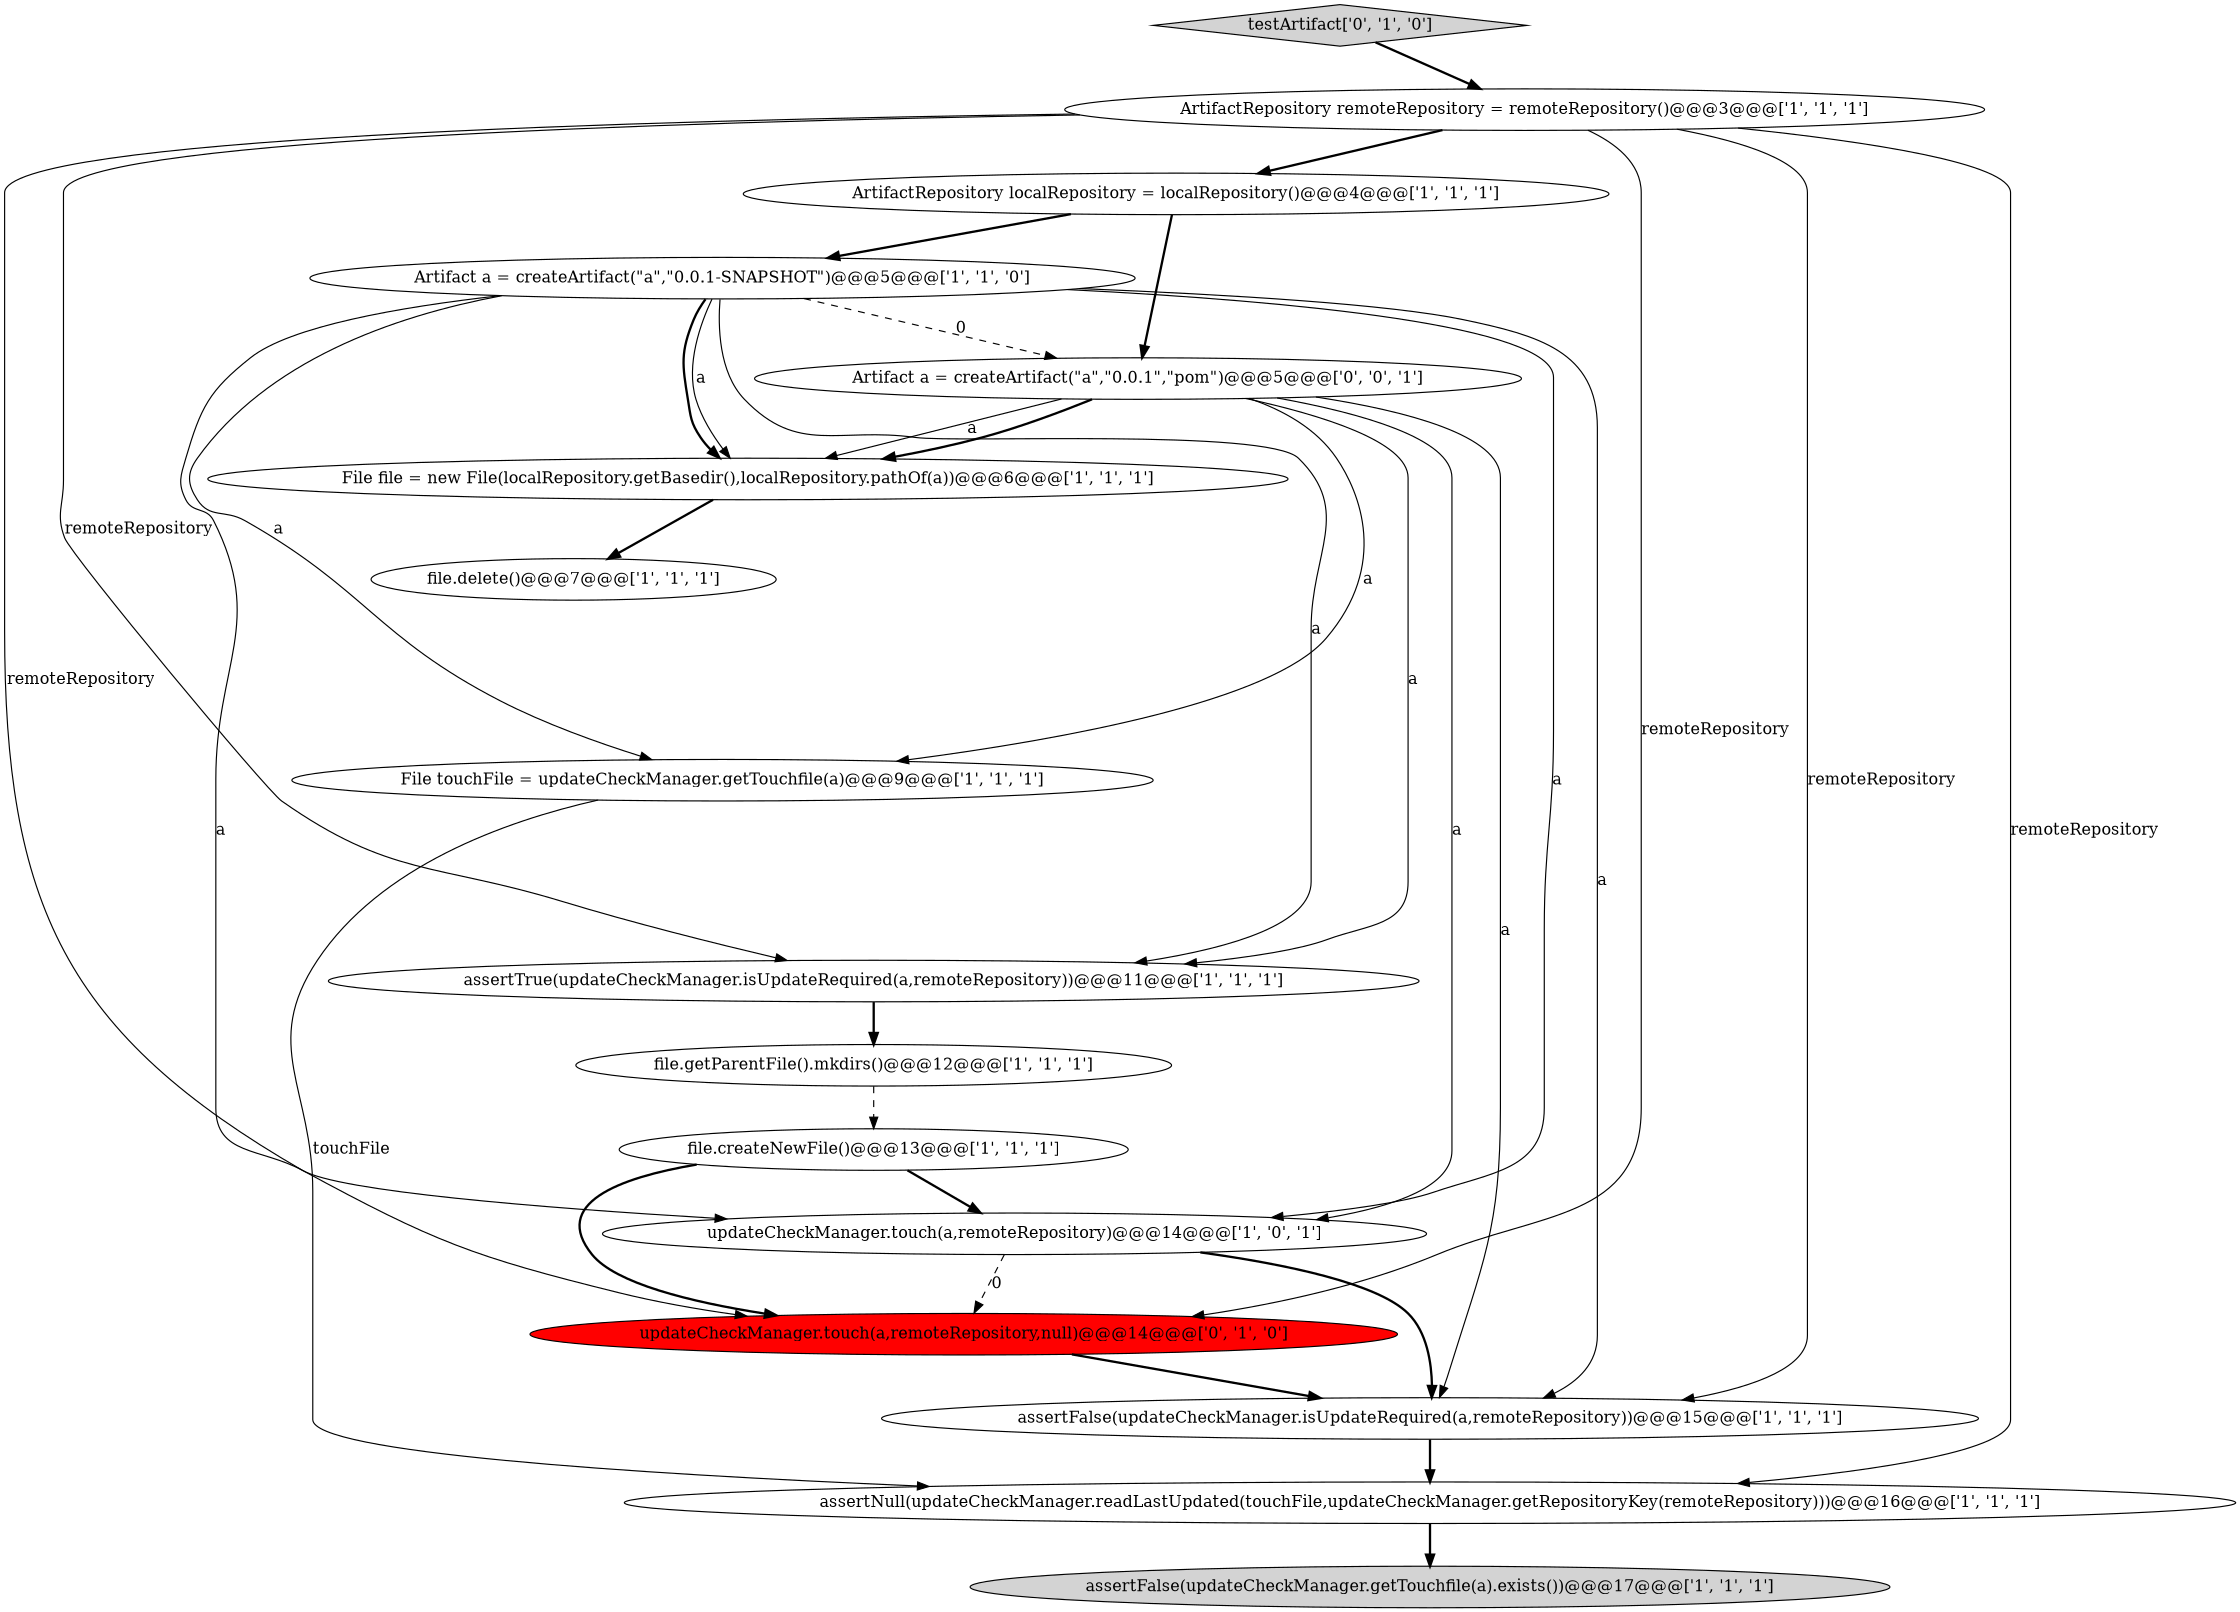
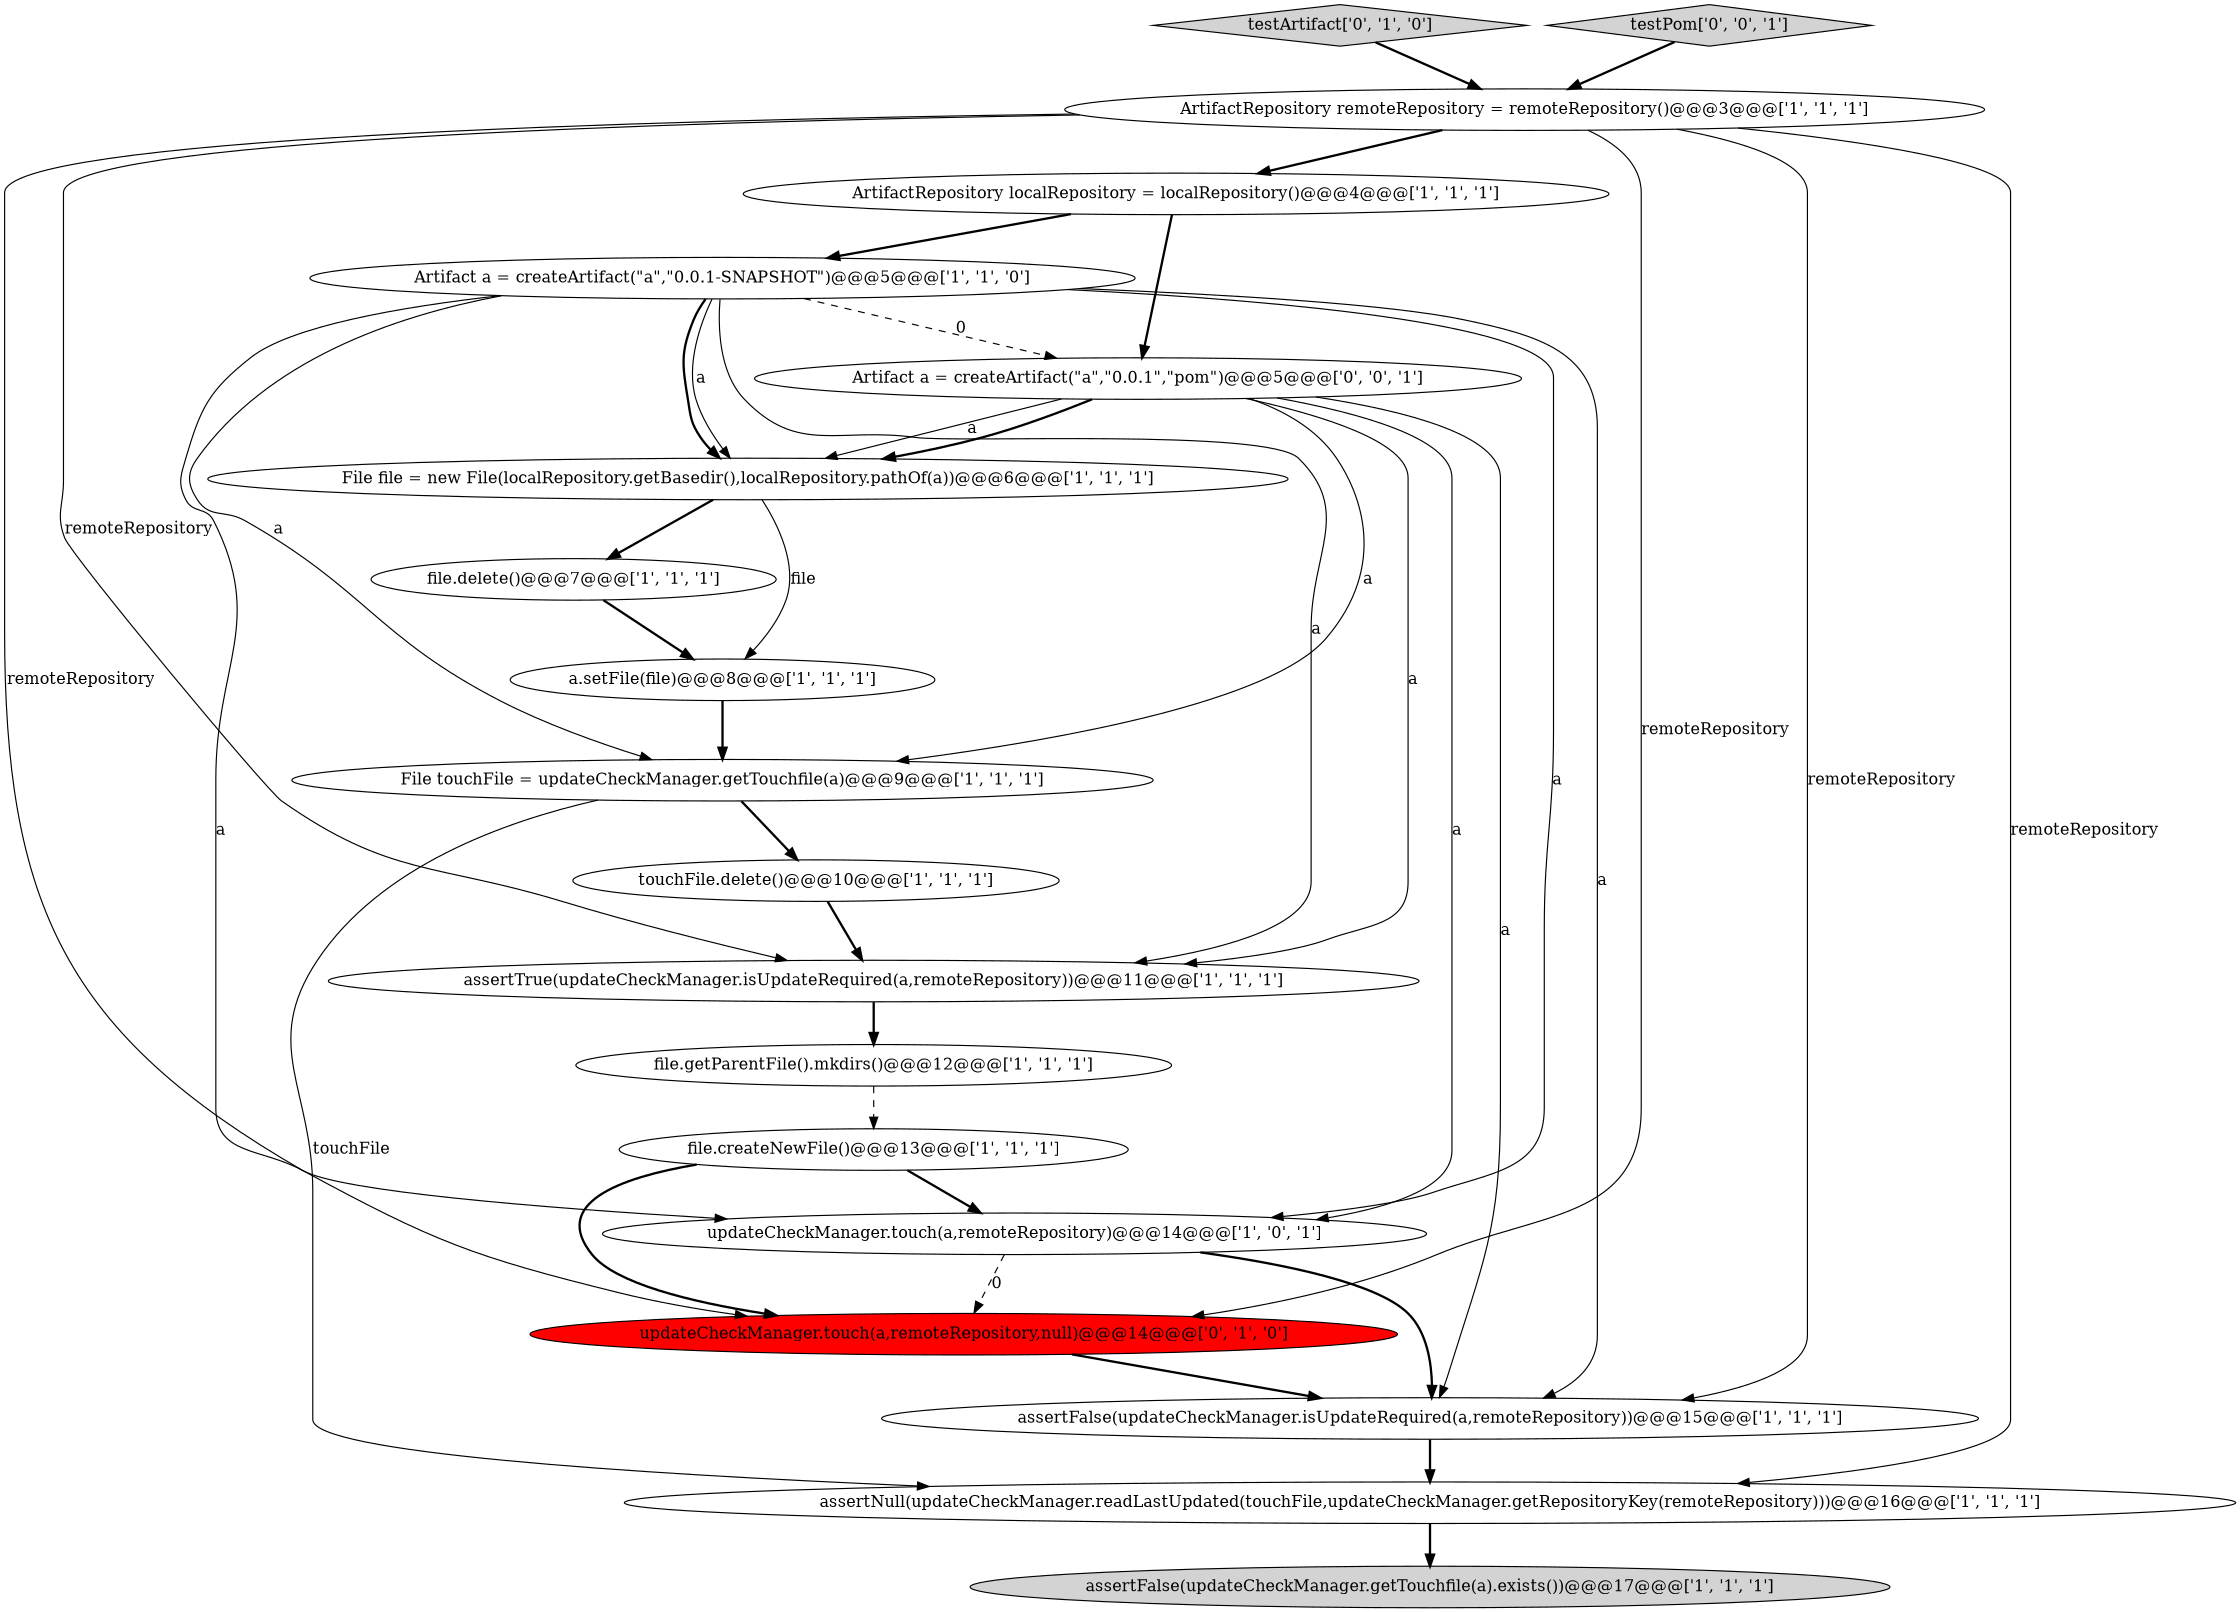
node "testPom['0', '0', '1']": added
node "a.setFile(file)@@@8@@@['1', '1', '1']": added
node "touchFile.delete()@@@10@@@['1', '1', '1']": added
